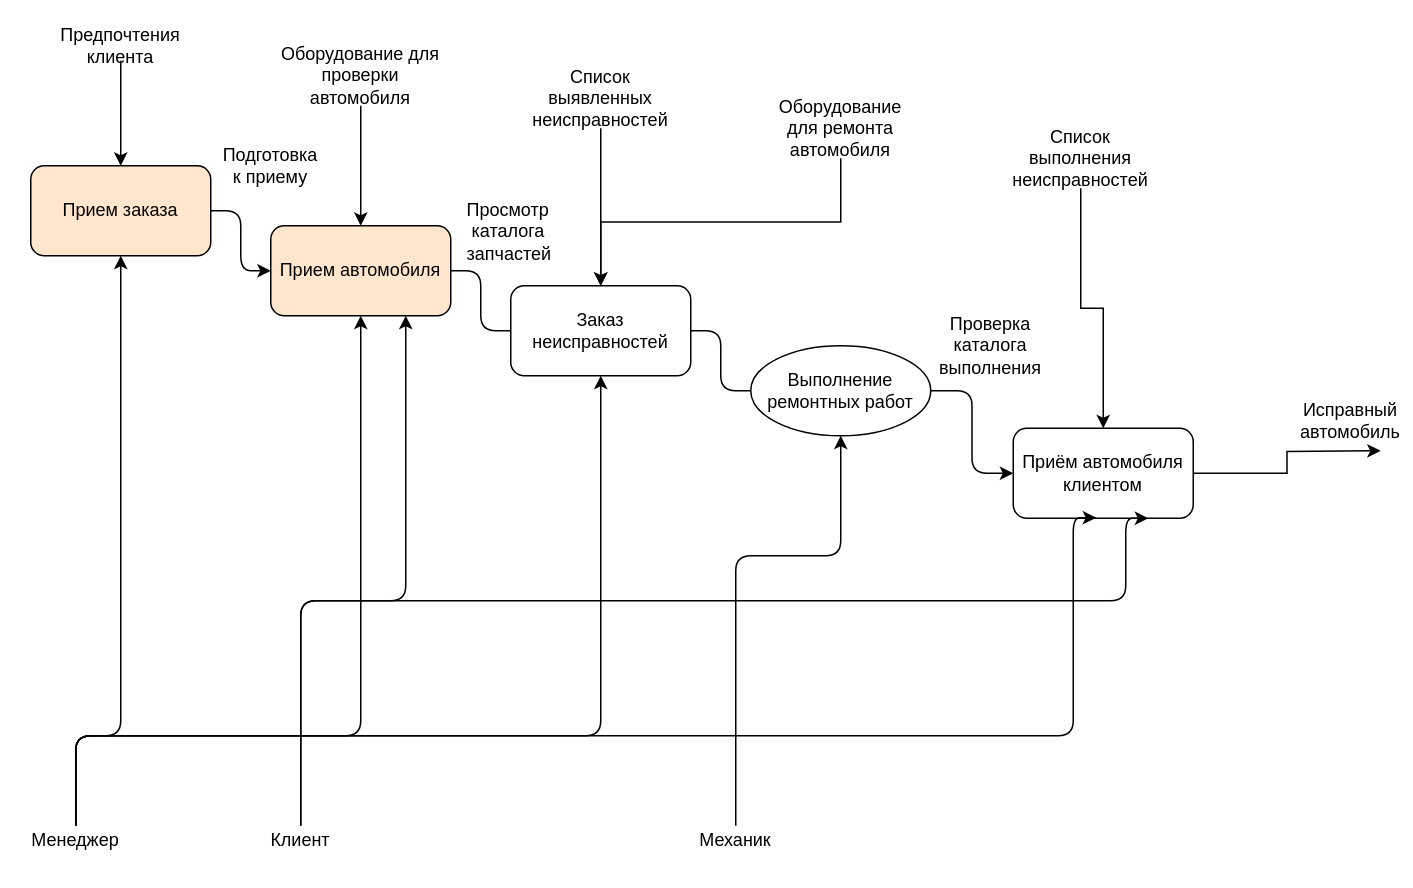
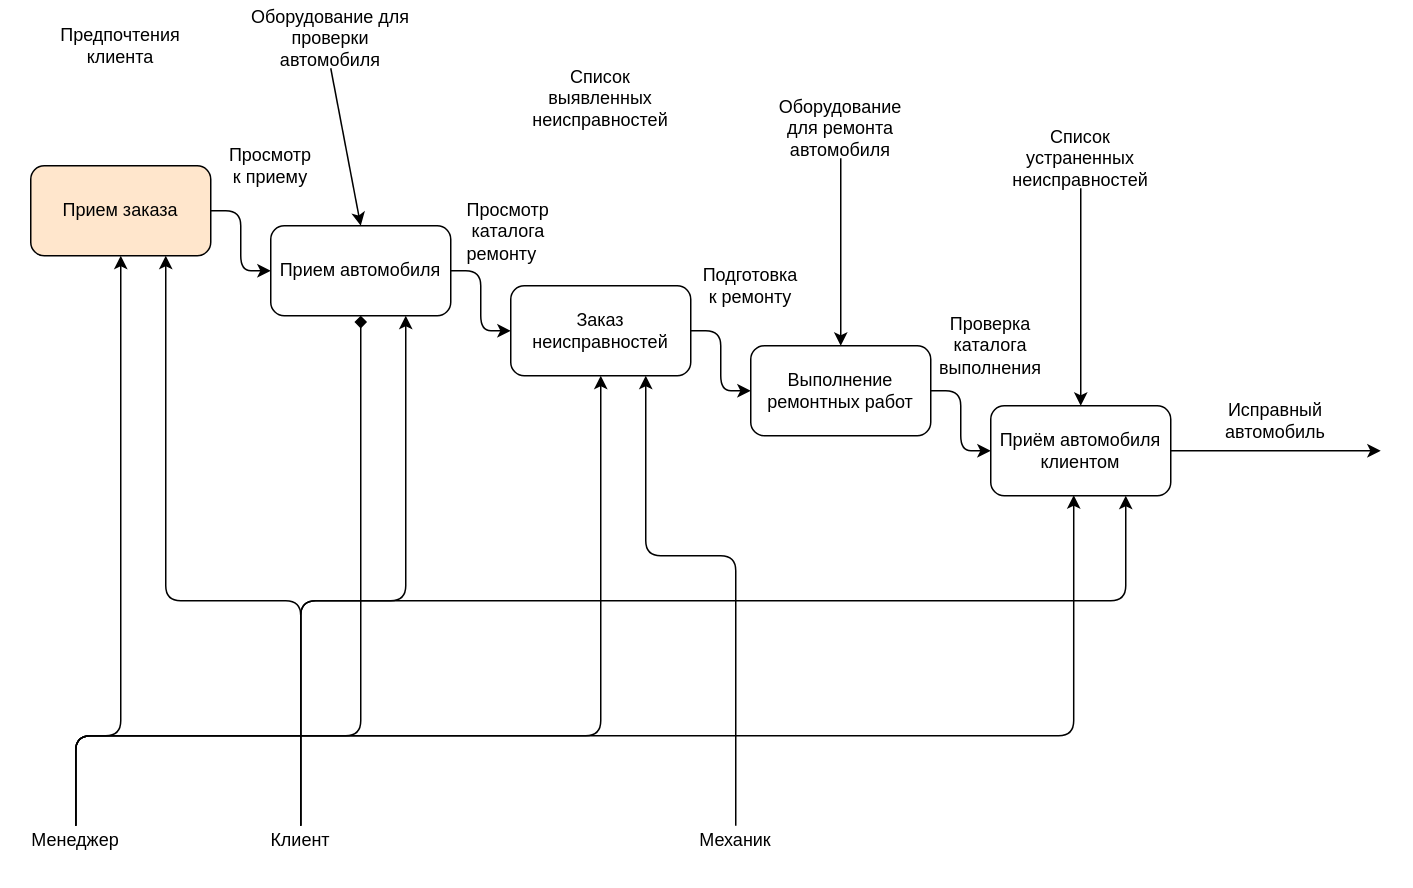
node "Оборудование для проверки автомобиля": moved (361, 76) -> (331, 38)
edge "Предпочтения клиента" -> "Прием заказа": removed
node "Список выполнения неисправностей": label "Список выполнения неисправностей" -> "Список устраненных неисправностей"
node "Подготовка к приему": label "Подготовка к приему" -> "Просмотр к приему"
edge "Список выявленных неисправностей" -> "Заказ неисправностей": removed
edge "Оборудование для ремонта автомобиля" -> "Заказ неисправностей": now "Оборудование для ремонта автомобиля" -> "Выполнение ремонтных работ"
node "Просмотр каталога запчастей": label "Просмотр каталога запчастей" -> "Просмотр каталога ремонту"
node "Прием автомобиля": fillcolor #ffe6cc -> #ffffff
node "Подготовка к ремонту": added
edge "Менеджер" -> "Прием автомобиля": arrowhead classic -> diamond
edge "Прием автомобиля" -- "Заказ неисправностей": arrowhead none -> classic
edge "Заказ неисправностей" -- "Выполнение ремонтных работ": arrowhead none -> classic
node "Выполнение ремонтных работ": shape ellipse -> rounded rectangle
node "Исправный автомобиль": moved (1351, 421) -> (1276, 421)
node "Приём автомобиля клиентом": moved (1103, 473) -> (1081, 451)
edge "Клиент" -> "Прием заказа": added
edge "Механик" -> "Заказ неисправностей": added
edge "Механик" -> "Выполнение ремонтных работ": removed
